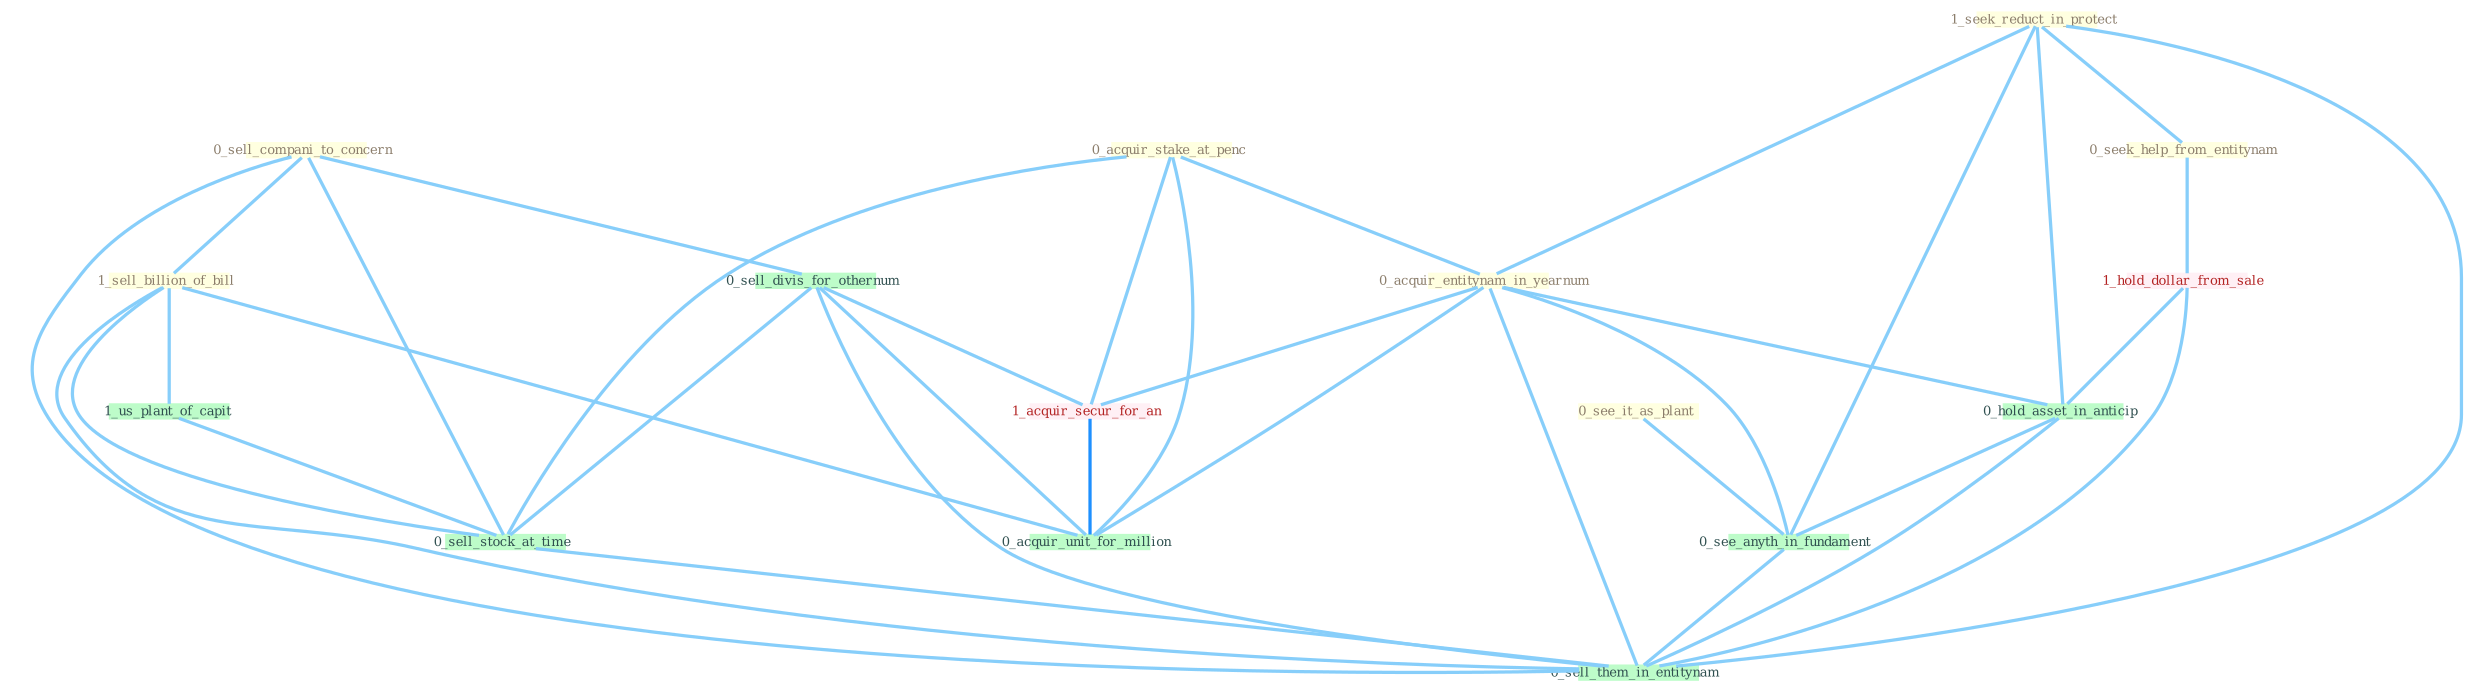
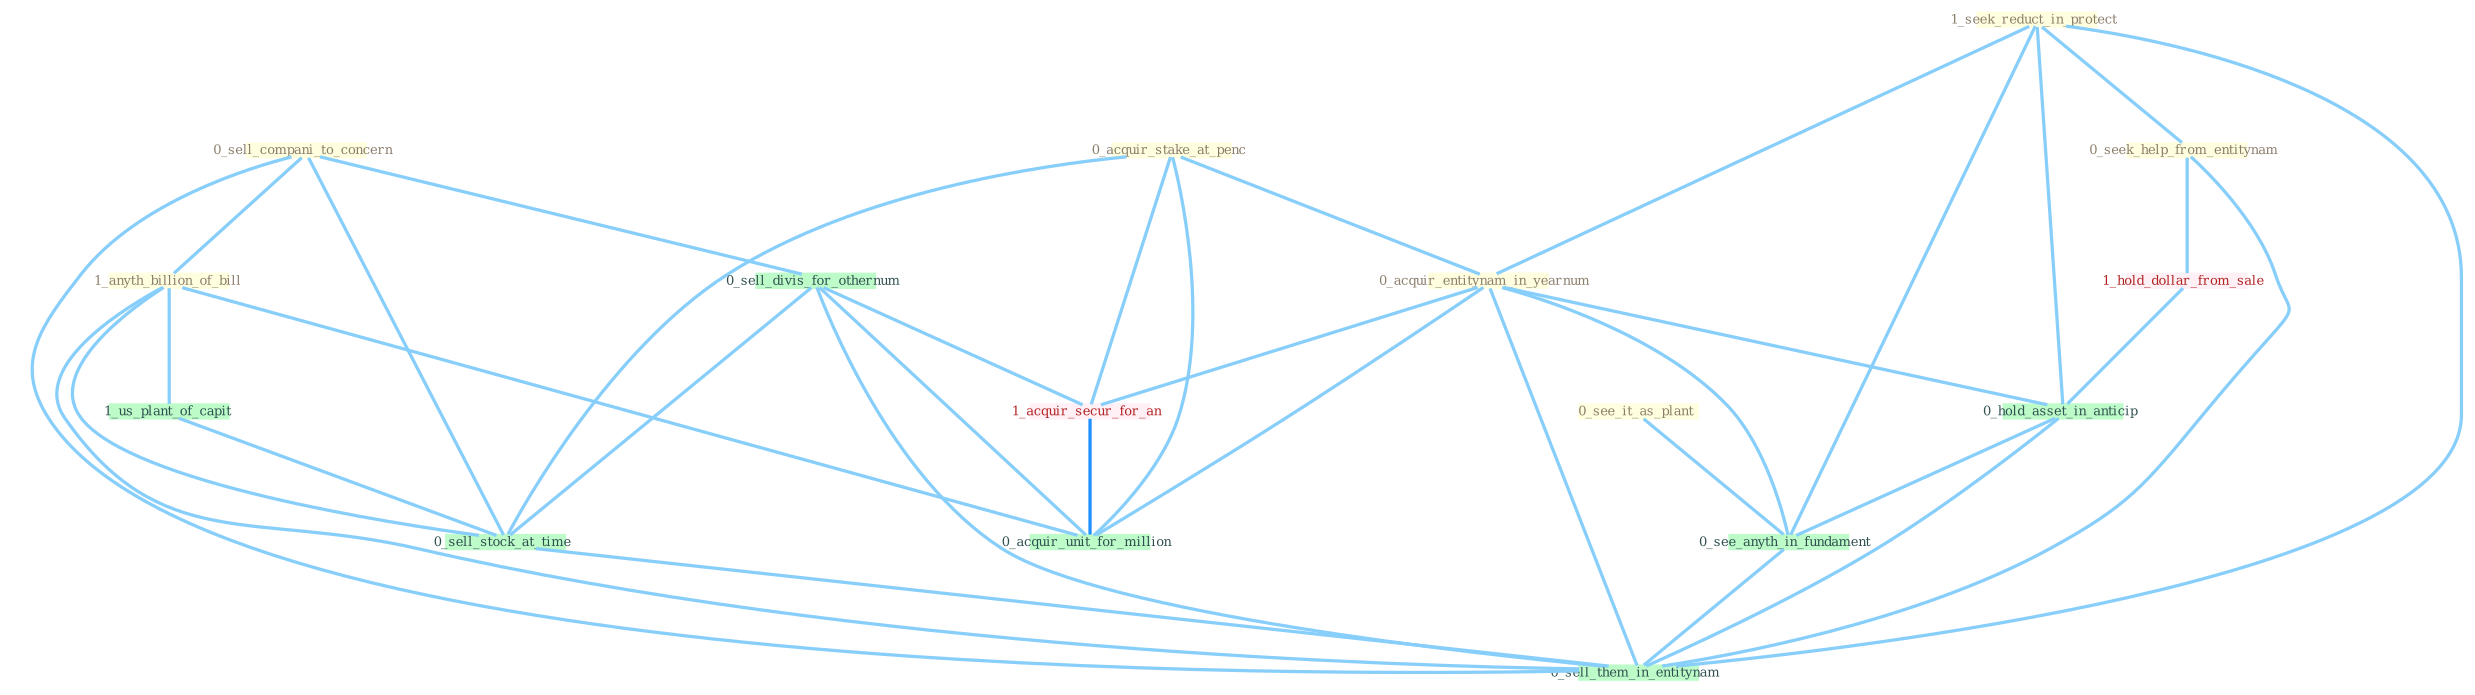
node "1_sell_billion_of_bill": label "1_sell_billion_of_bill" -> "1_anyth_billion_of_bill"
edge "1_hold_dollar_from_sale" -- "0_sell_them_in_entitynam": now "0_seek_help_from_entitynam" -- "0_sell_them_in_entitynam"
